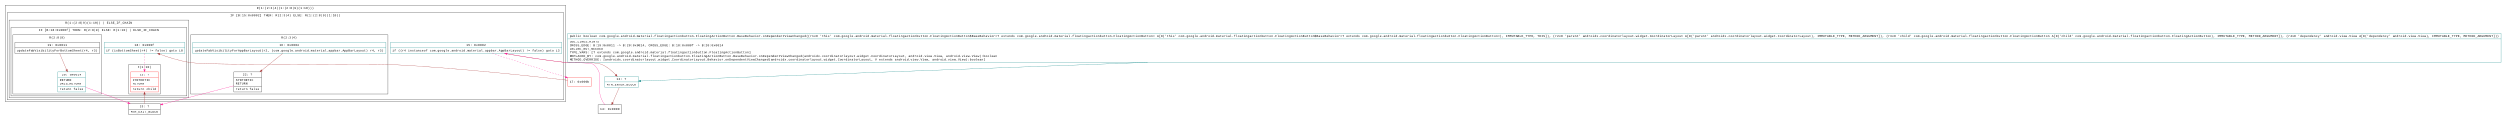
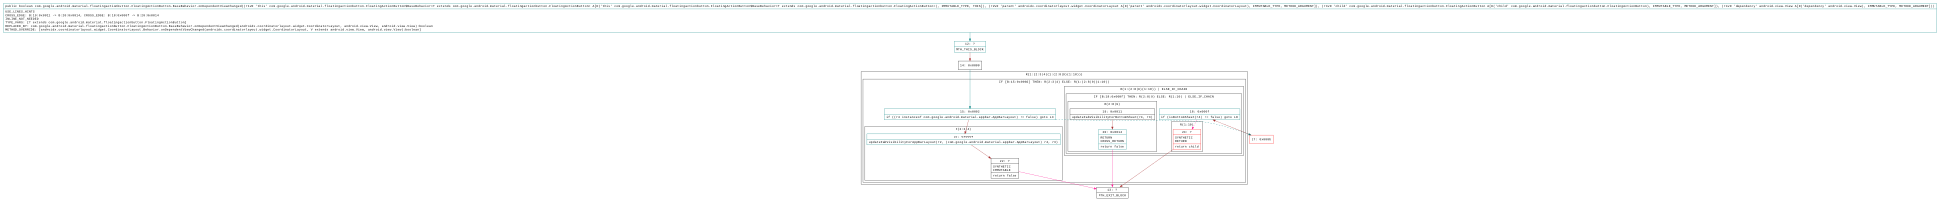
edge "15: 0x0002" -> "12: ?": now "15: 0x0002" -> "16: 0x0004"
edge "15: 0x0002" -> "17: 0x000b": color deeppink -> teal
edge "14: 0x0000" -> "15: 0x0002": color deeppink -> teal
node "20: 0x0014": text "ORIG_RETURN" -> "CROSS_RETURN"
node "22: ?": text "RETURN" -> "IMMUTABLE"
node "12: ?": text "MTH_ENTER_BLOCK" -> "MTH_THIS_BLOCK"
edge "13: ?" -> "23: ?": reversed
